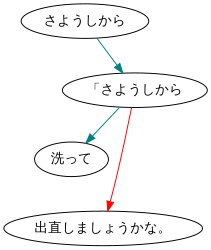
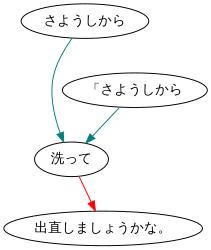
edge "さようしから" -> "「さようしから": now "さようしから" -> "洗って"
edge "「さようしから" -> "出直しましょうかな。": now "洗って" -> "出直しましょうかな。"
